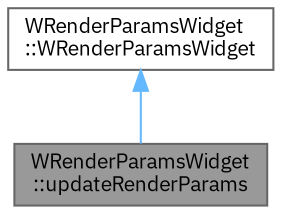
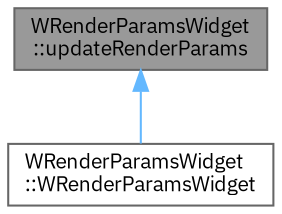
edge "WRenderParamsWidget ::updateRenderParams" -> "WRenderParamsWidget ::WRenderParamsWidget": reversed
